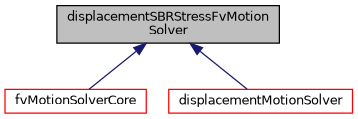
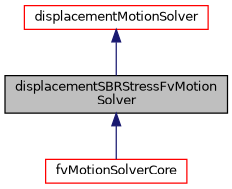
edge "displacementMotionSolver" -> "displacementSBRStressFvMotion Solver": reversed
